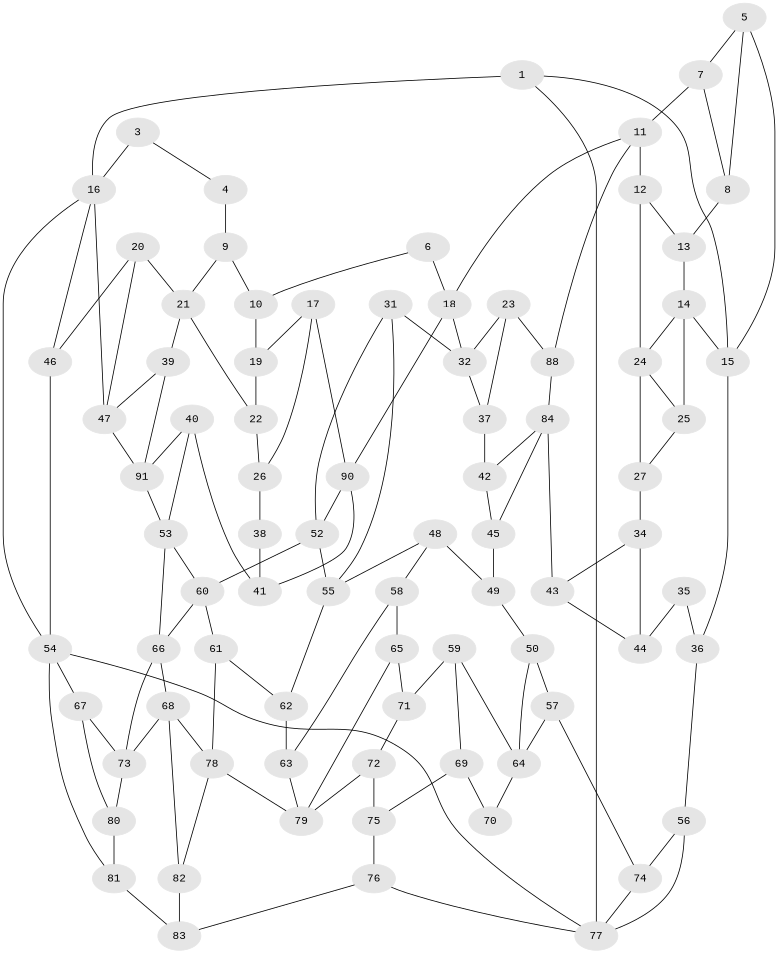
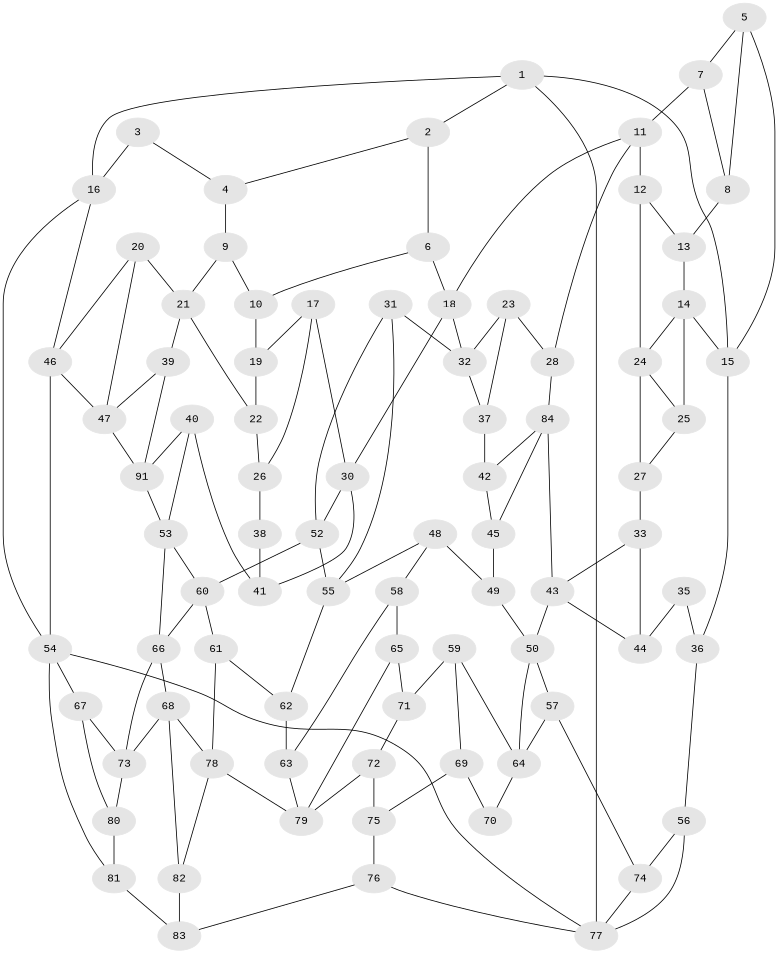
node "2": added
edge "16" -- "47": now "46" -- "47"
node "88": label "88" -> "28"
node "90": label "90" -> "30"
node "34": label "34" -> "33"
edge "43" -- "50": added
